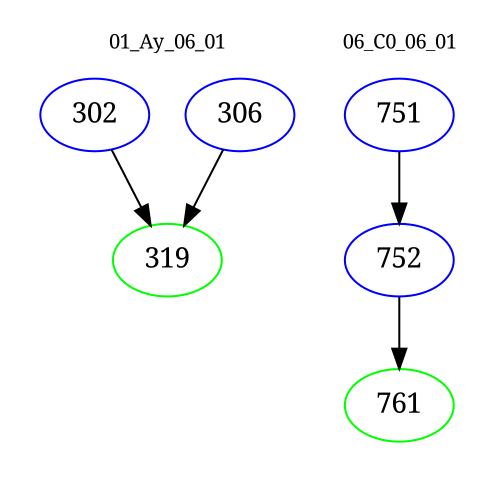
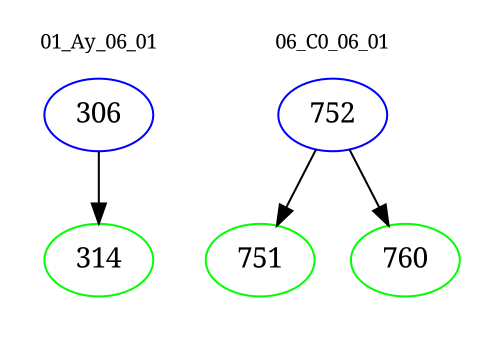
node "302": removed
node "751": color blue -> green
edge "751" -> "752": reversed
node "319": label "319" -> "314"
node "761": label "761" -> "760"
